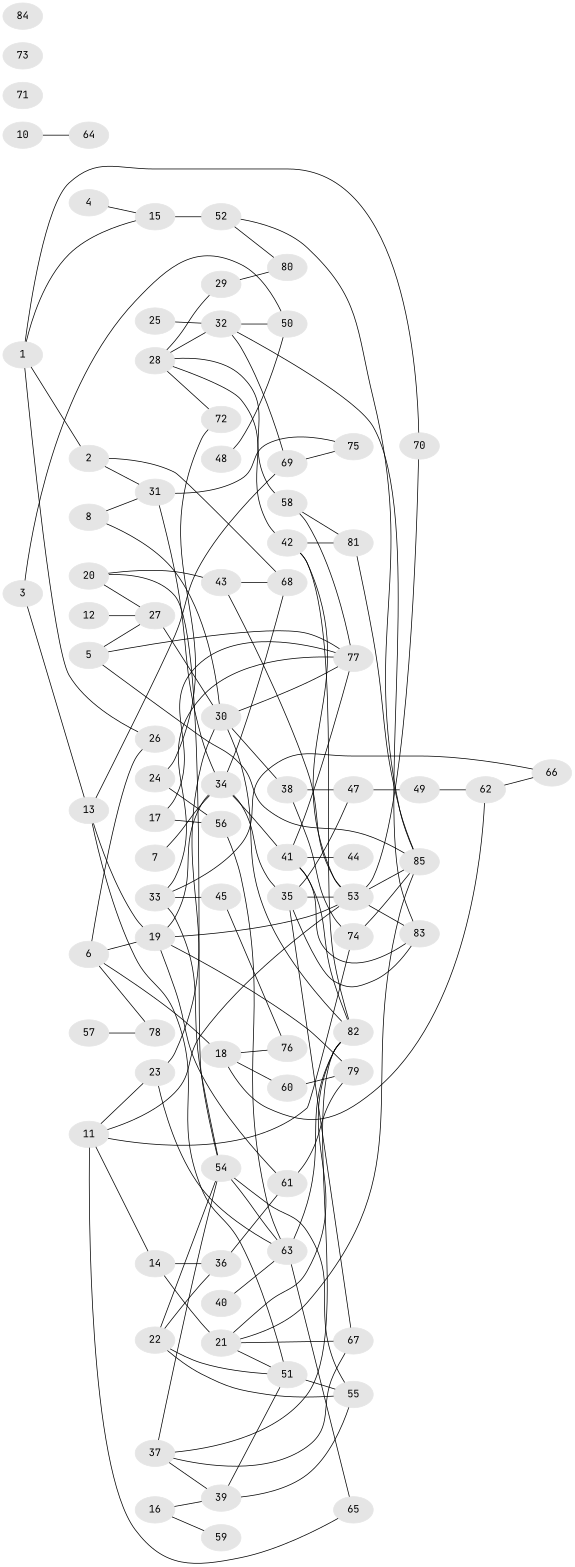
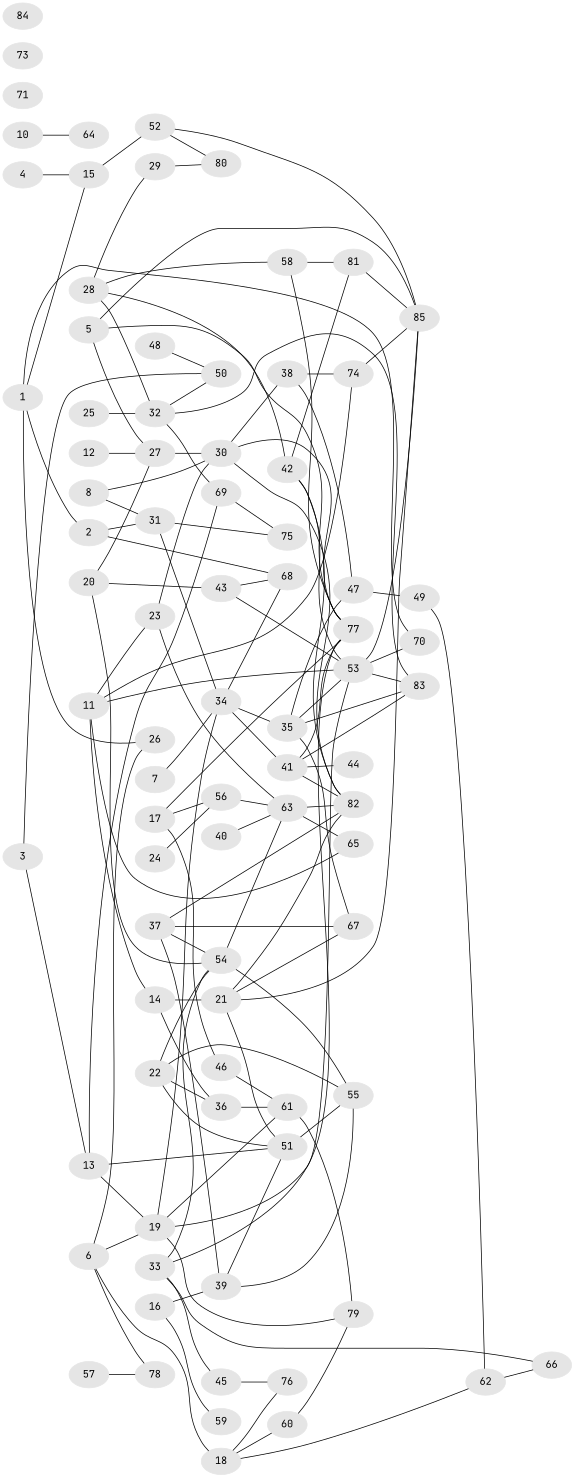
node "72": removed
node "46": added
